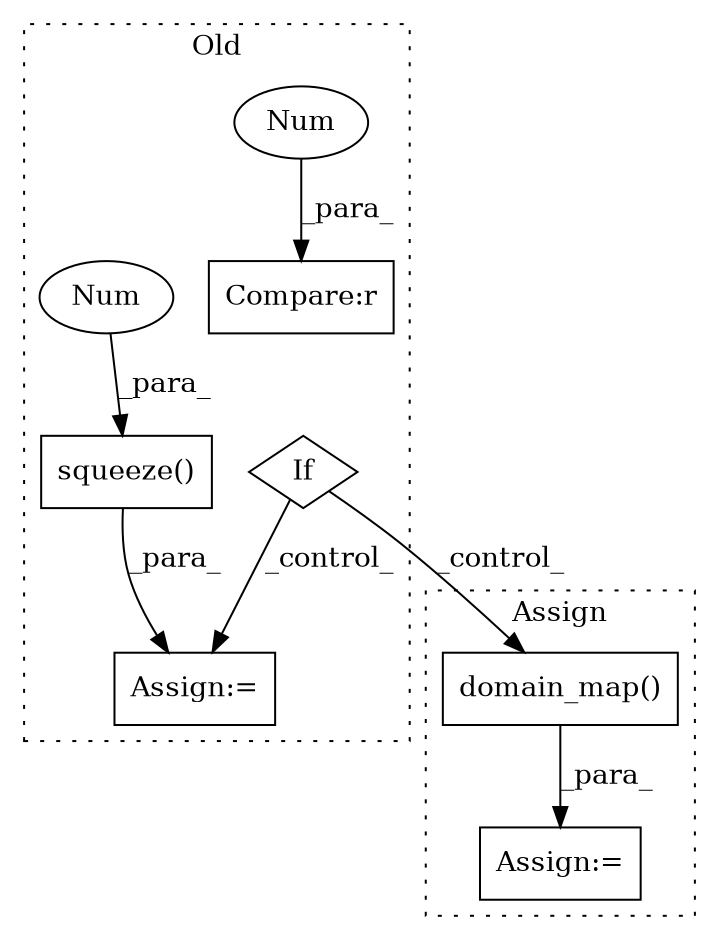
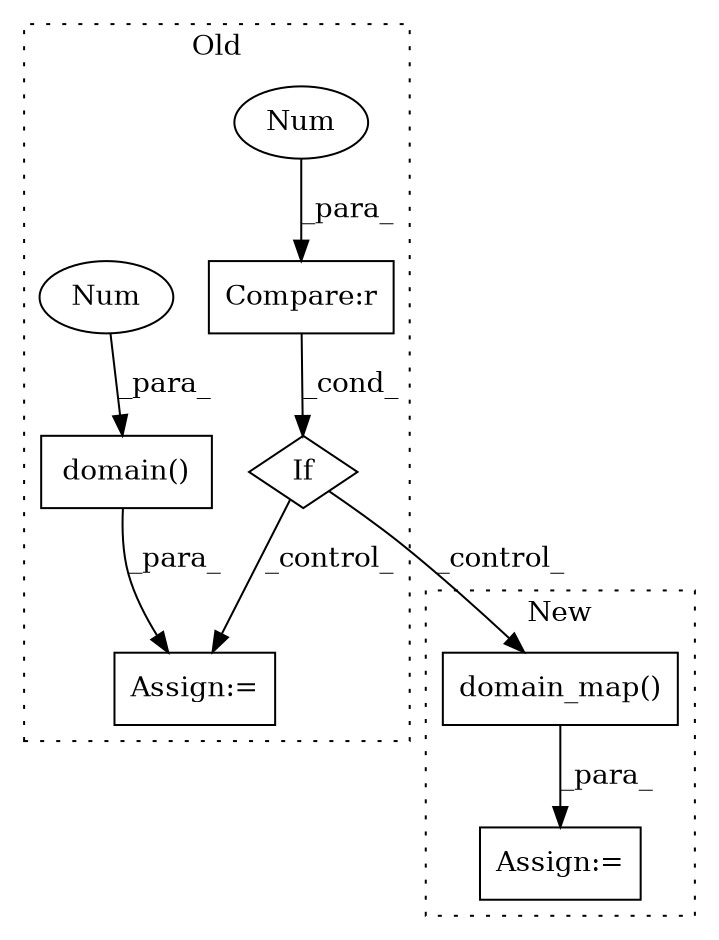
edge "Compare:r" -> "If": added, label "_cond_"
node "squeeze()": label "squeeze()" -> "domain()"
cluster "Assign": label "Assign" -> "New"
